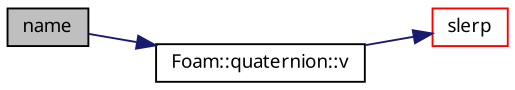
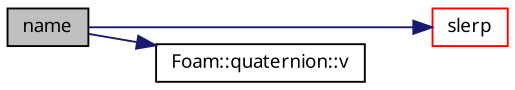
edge "Foam::quaternion::v" -> "slerp": now "name" -> "slerp"
